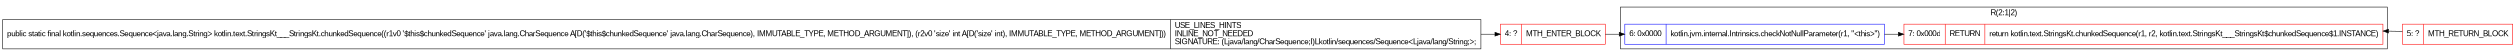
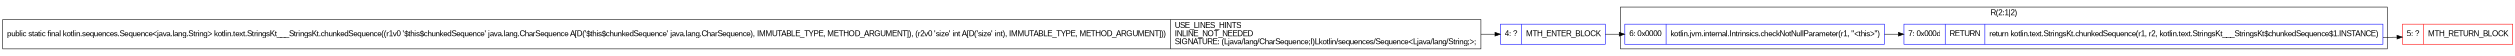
edge "5: ?" -> "7: 0x000d": reversed
node "4: ?": color red -> blue
node "7: 0x000d": color red -> blue
